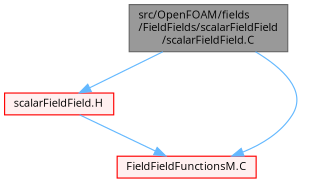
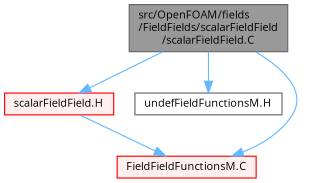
node "undefFieldFunctionsM.H": added
